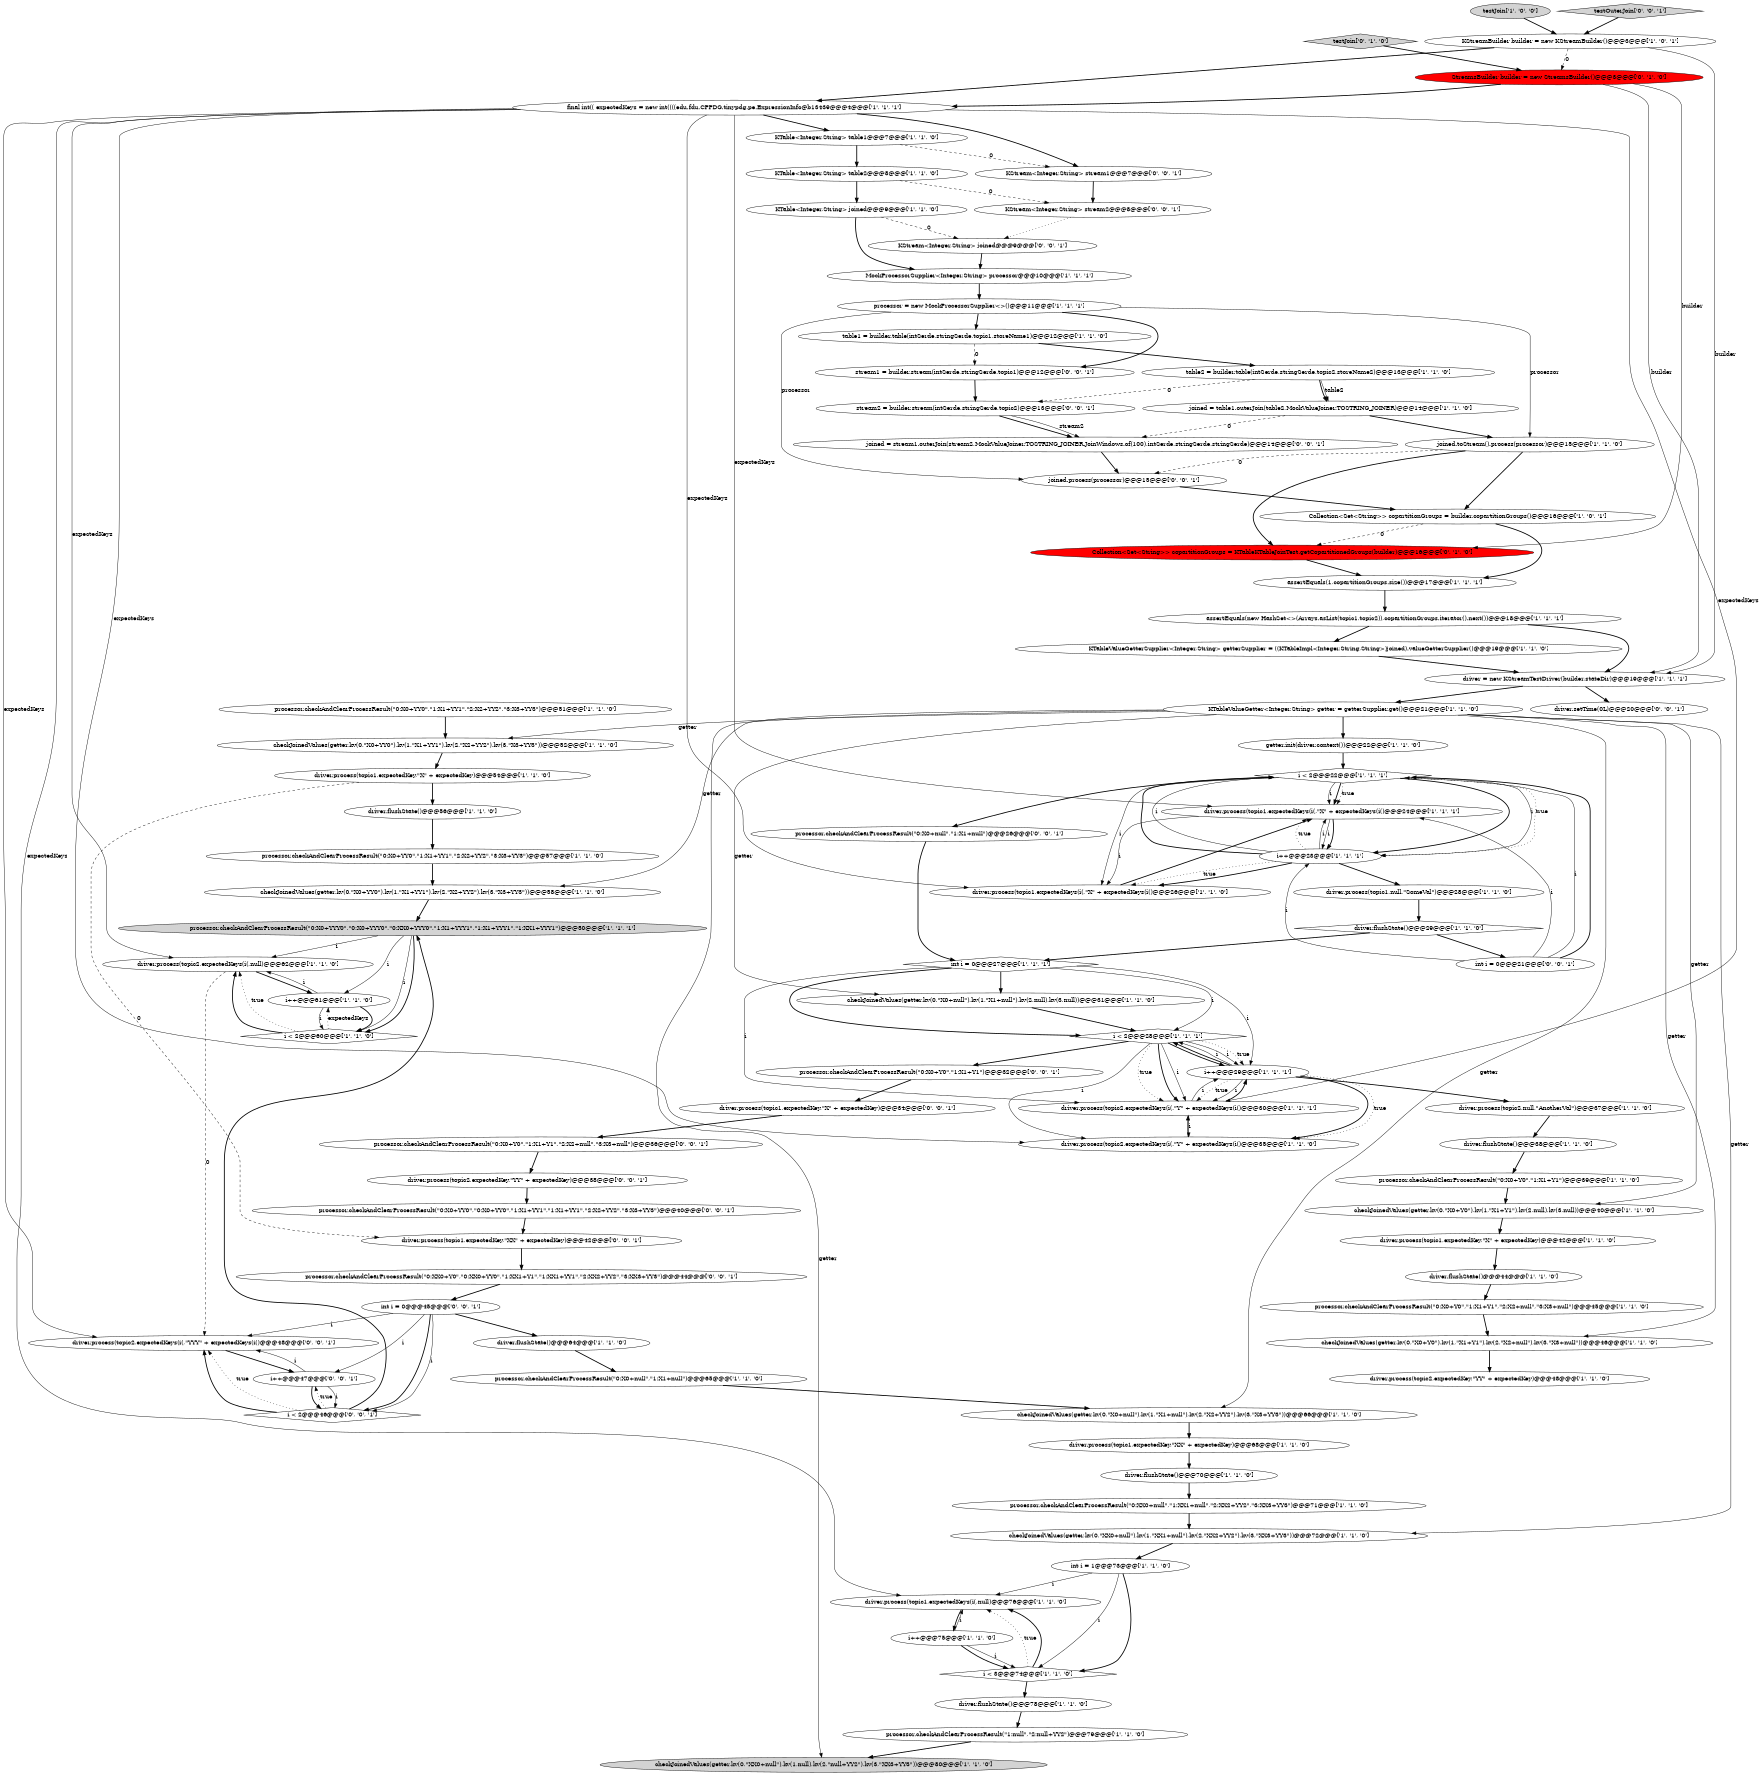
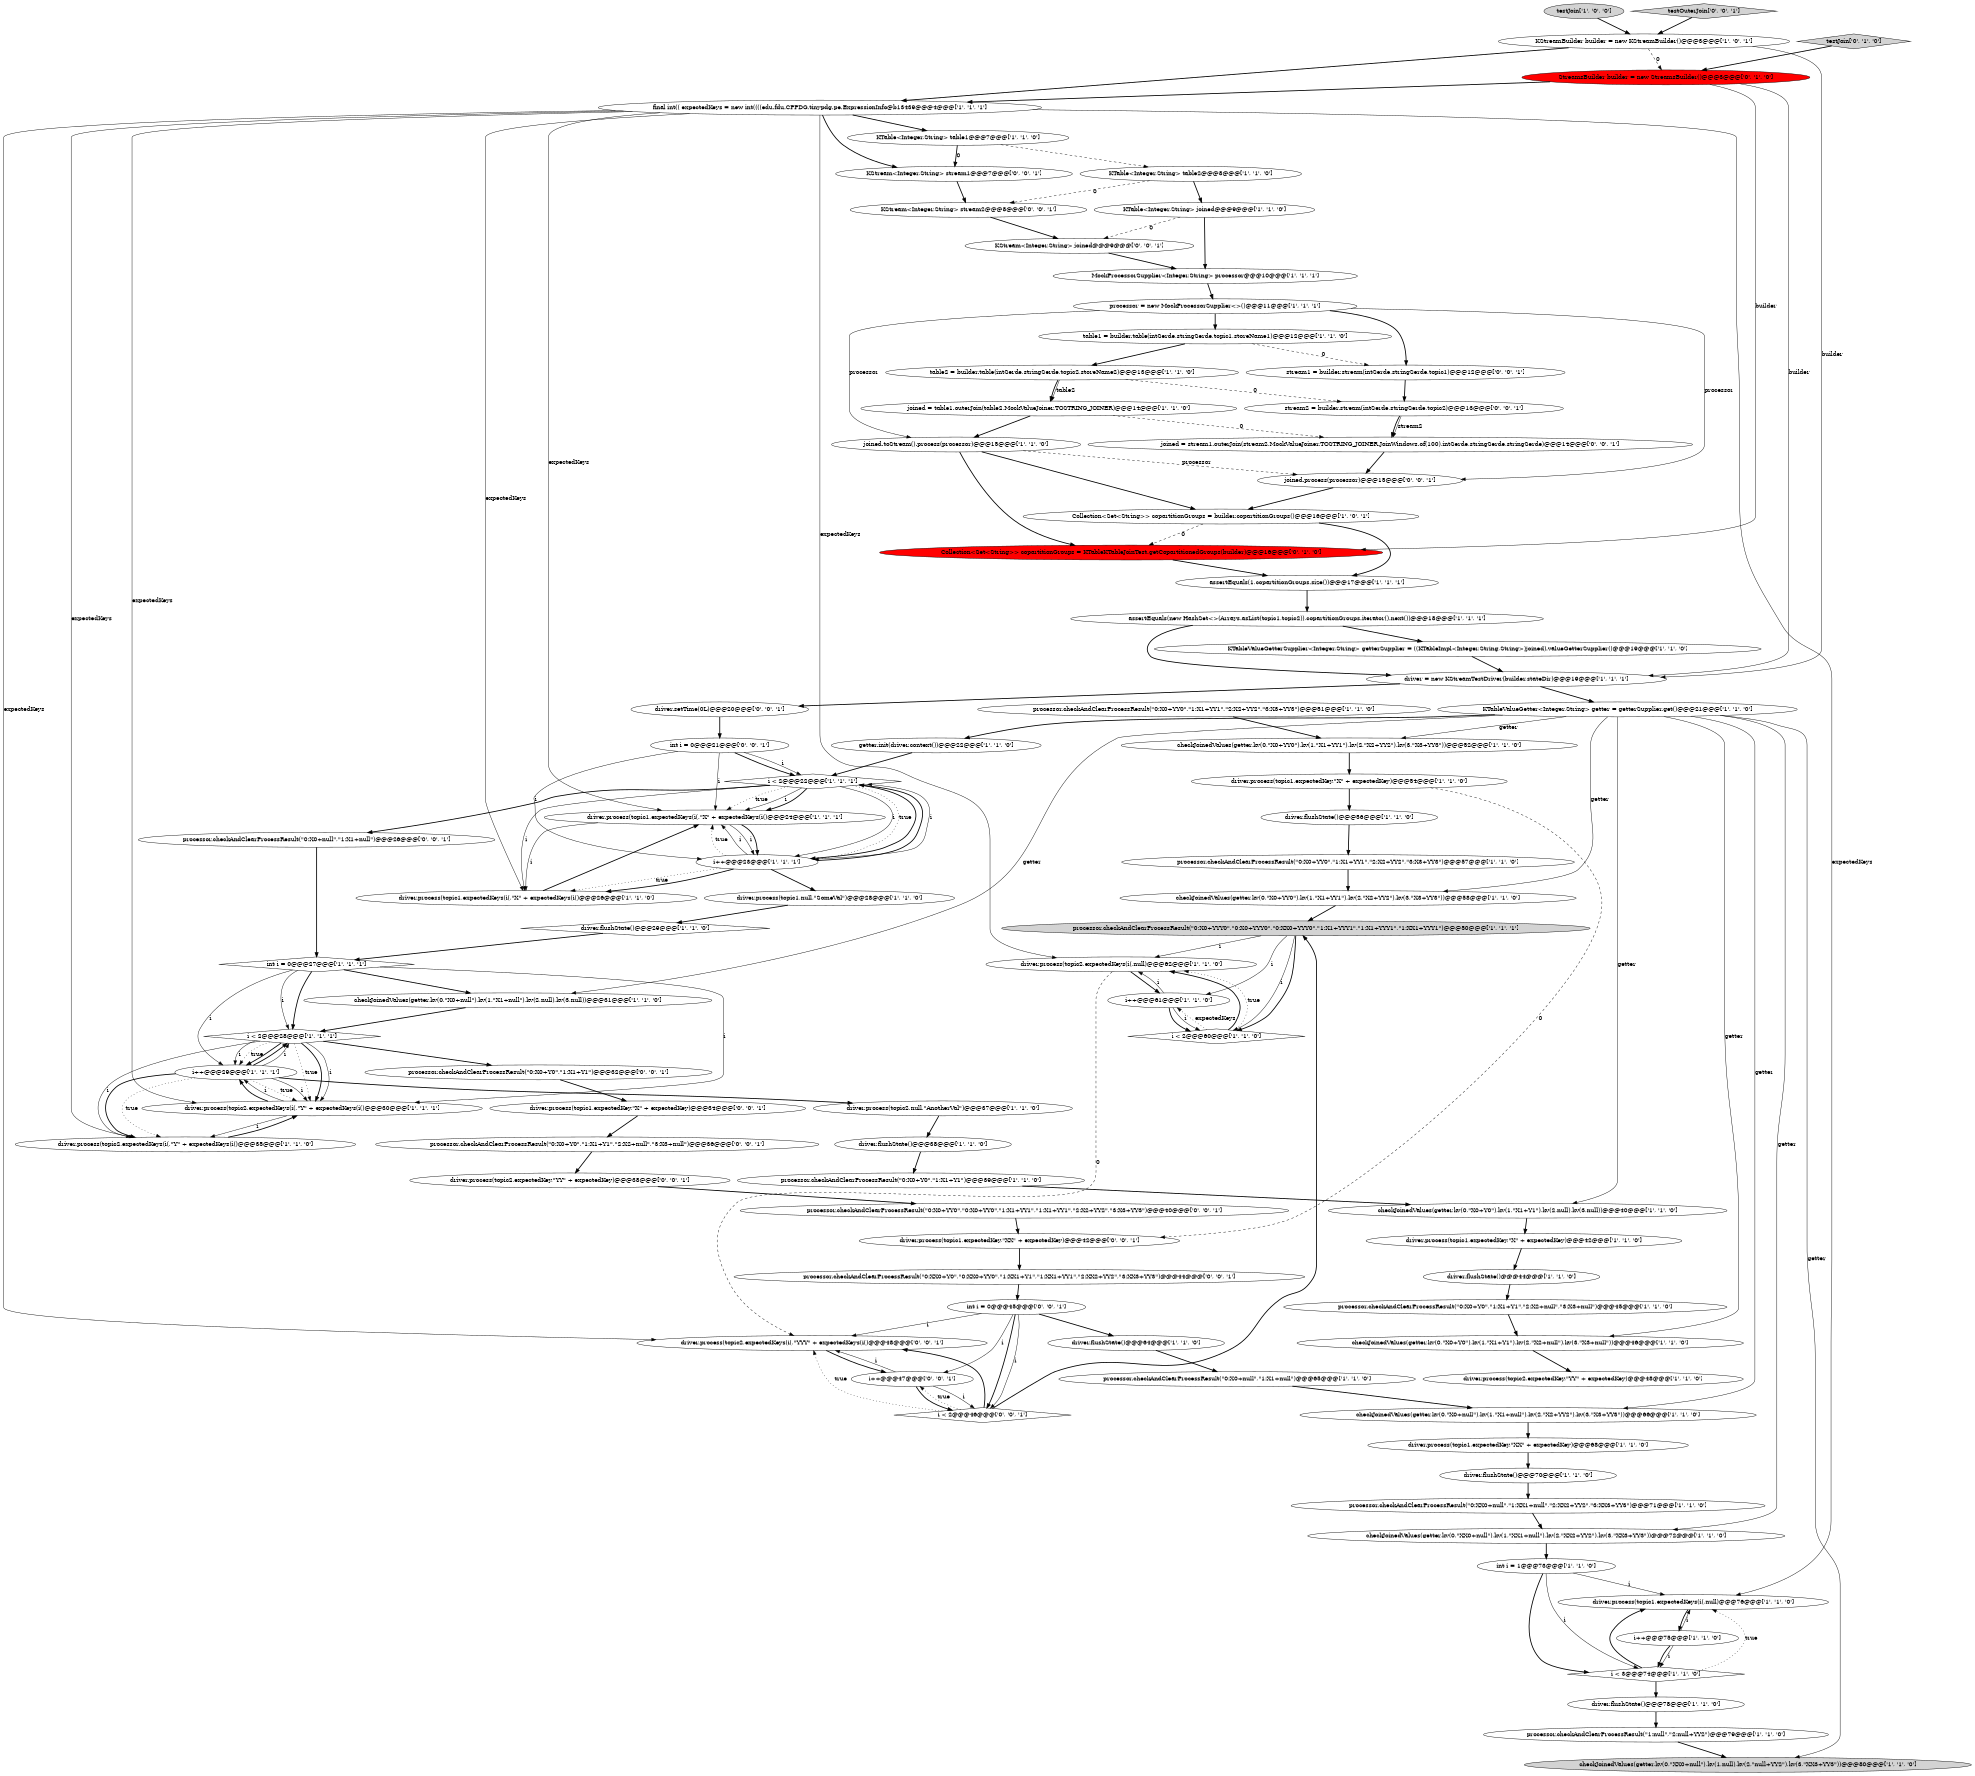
edge "KTable<Integer,String> table1@@@7@@@['1', '1', '0']" -> "KTable<Integer,String> table2@@@8@@@['1', '1', '0']": style bold -> dashed
edge "KTable<Integer,String> table1@@@7@@@['1', '1', '0']" -> "KStream<Integer,String> stream1@@@7@@@['0', '0', '1']": style dashed -> bold
edge "KStream<Integer,String> stream2@@@8@@@['0', '0', '1']" -> "KStream<Integer,String> joined@@@9@@@['0', '0', '1']": style dotted -> bold
edge "joined.toStream().process(processor)@@@15@@@['1', '1', '0']" -> "joined.process(processor)@@@15@@@['0', '0', '1']": label "0" -> "processor"
edge "driver.flushState()@@@29@@@['1', '1', '0']" -> "int i = 0@@@21@@@['0', '0', '1']": now "driver.setTime(0L)@@@20@@@['0', '0', '1']" -> "int i = 0@@@21@@@['0', '0', '1']"
